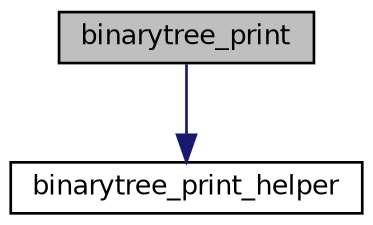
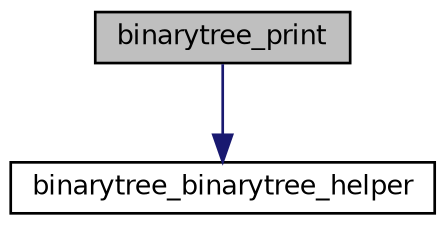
node "binarytree_print_helper": label "binarytree_print_helper" -> "binarytree_binarytree_helper"
